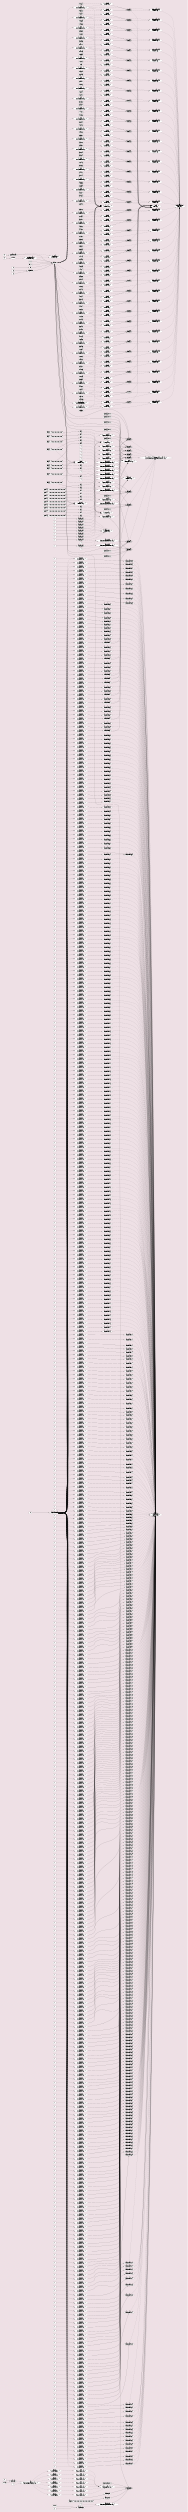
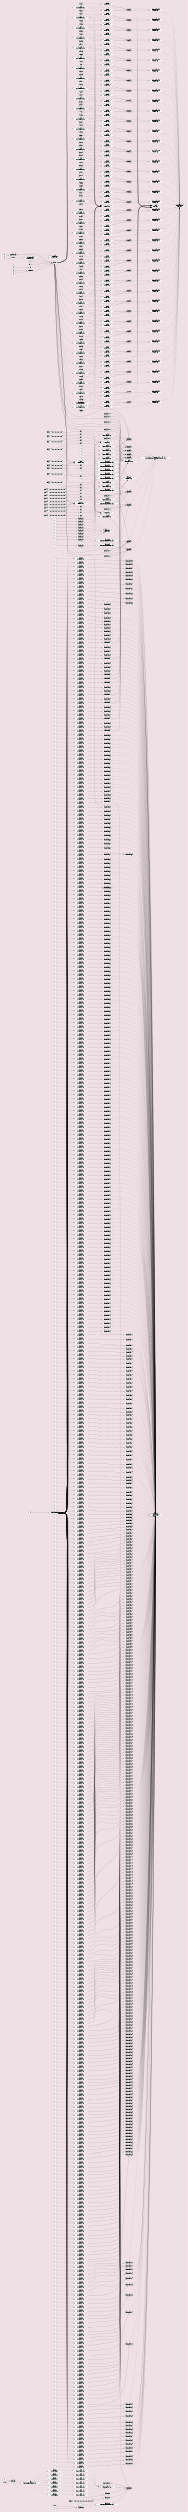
node "branch_rates[367]": fillcolor white -> gray
